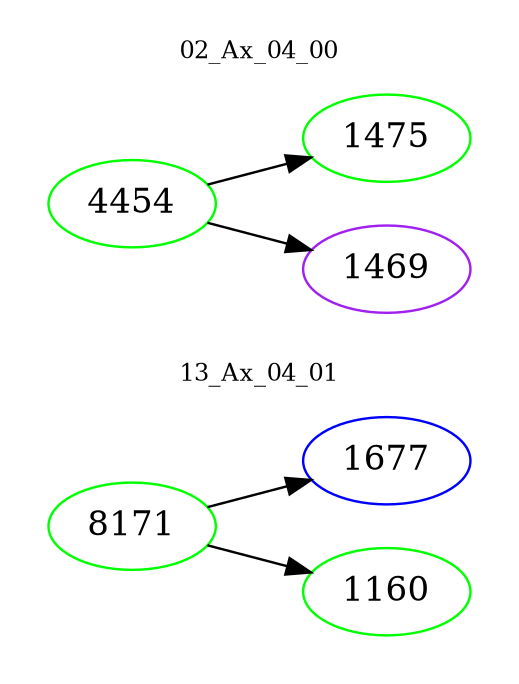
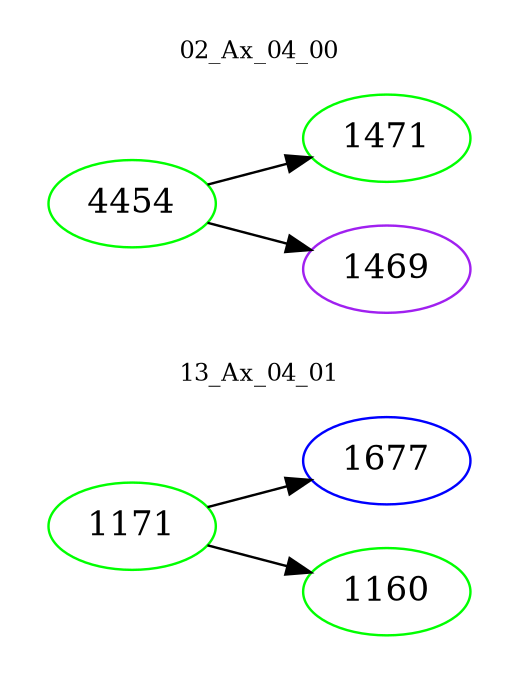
node "1475": label "1475" -> "1471"
node "8171": label "8171" -> "1171"
